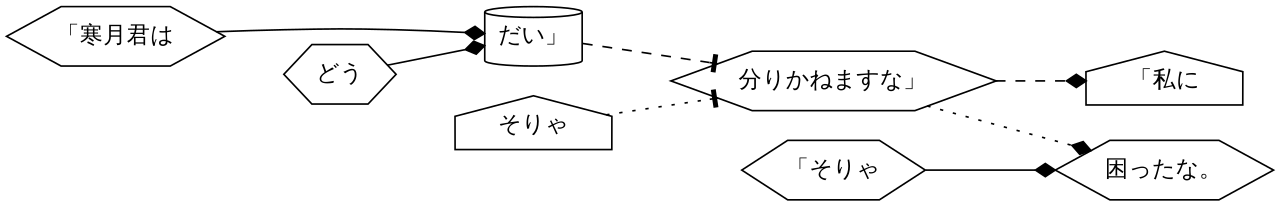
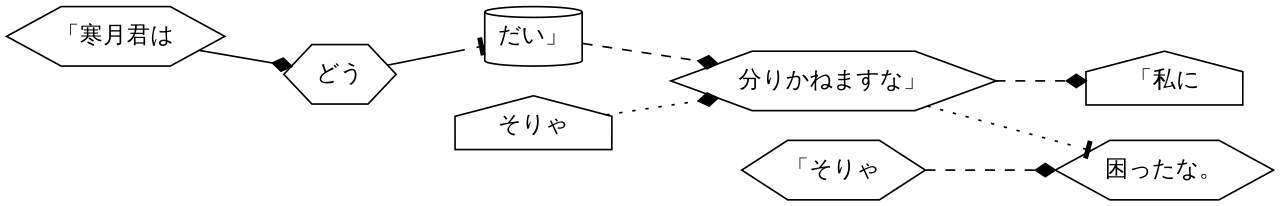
edge "「寒月君は" -> "だい」": now "「寒月君は" -> "どう"
edge "だい」" -> "分りかねますな」": arrowhead tee -> diamond
edge "どう" -> "だい」": arrowhead diamond -> tee
edge "そりゃ" -> "分りかねますな」": arrowhead tee -> diamond
edge "分りかねますな」" -> "困ったな。": arrowhead diamond -> tee
edge "「そりゃ" -> "困ったな。": style solid -> dashed
